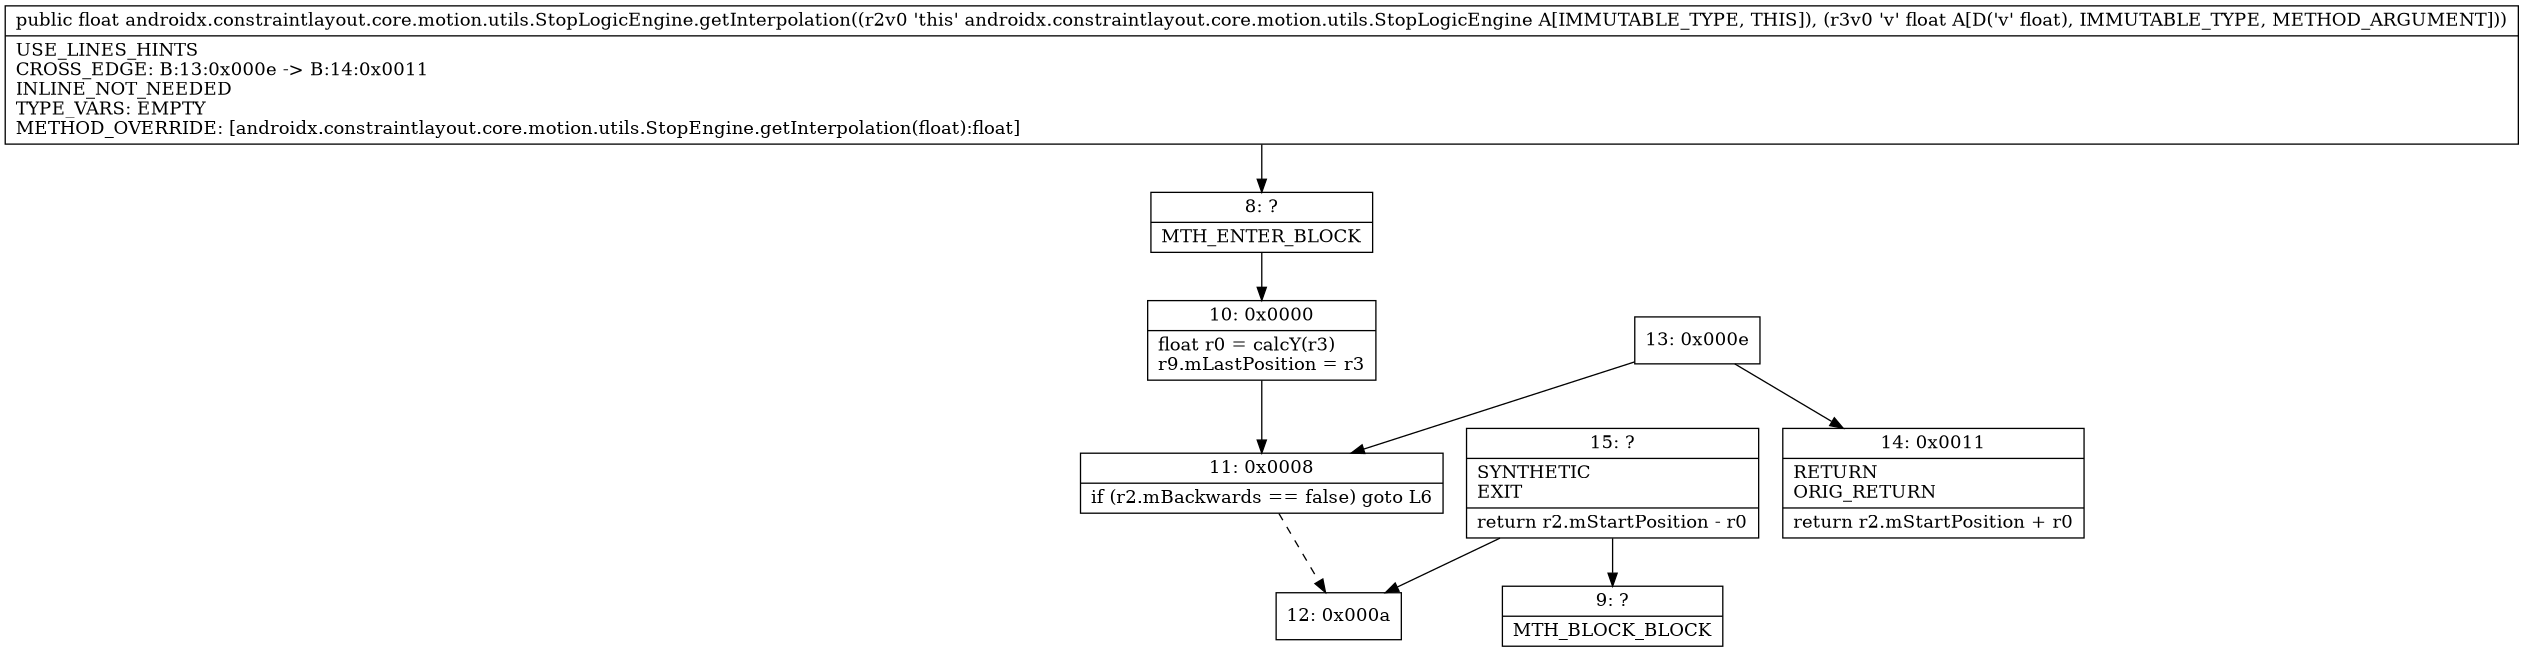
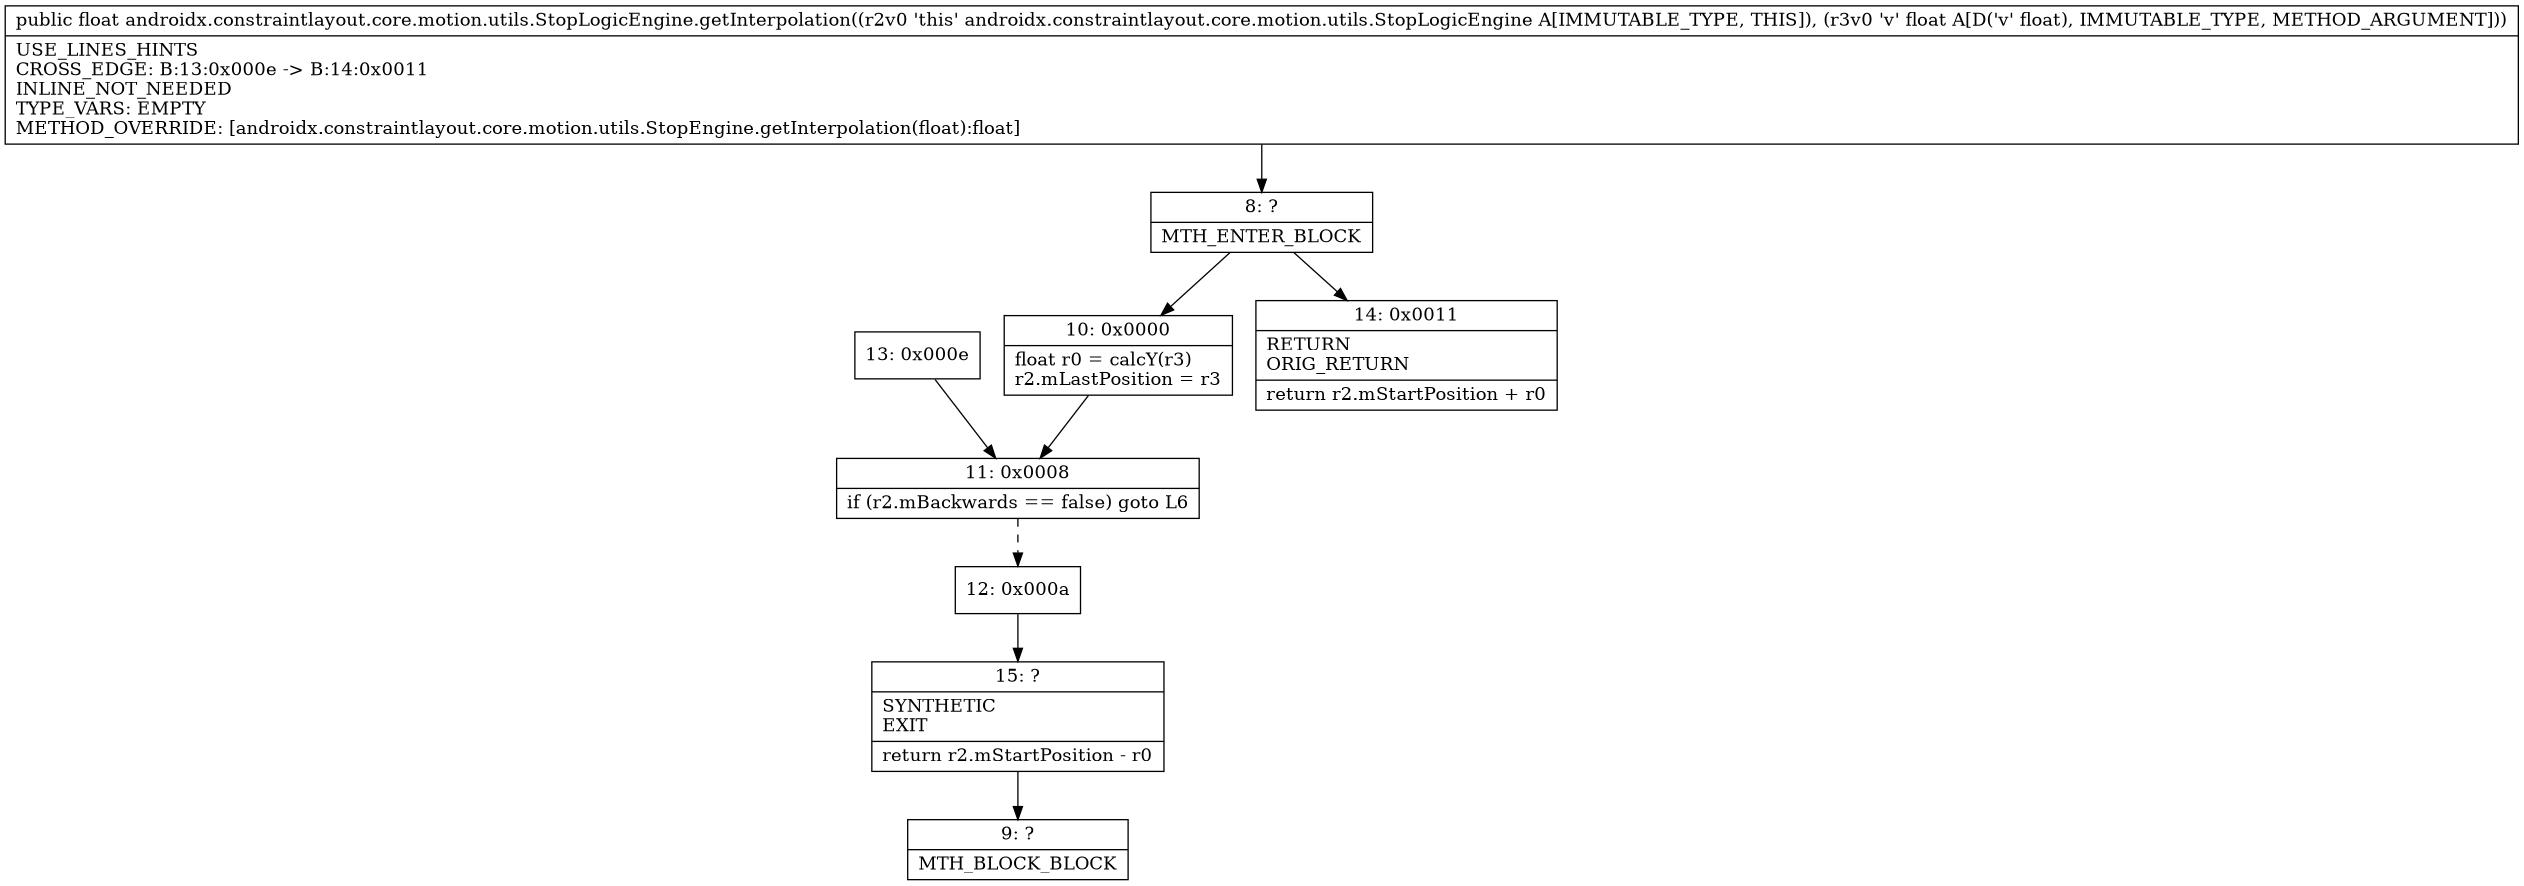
node "10: 0x0000": text "r9.mLastPosition = r3" -> "r2.mLastPosition = r3"
edge "13: 0x000e" -> "14: 0x0011": now "8: ?" -> "14: 0x0011"
edge "15: ?" -> "12: 0x000a": reversed
